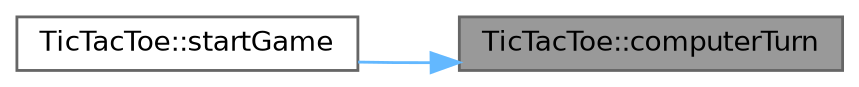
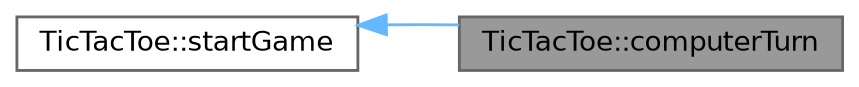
edge "TicTacToe::startGame" -> "TicTacToe::computerTurn": reversed
